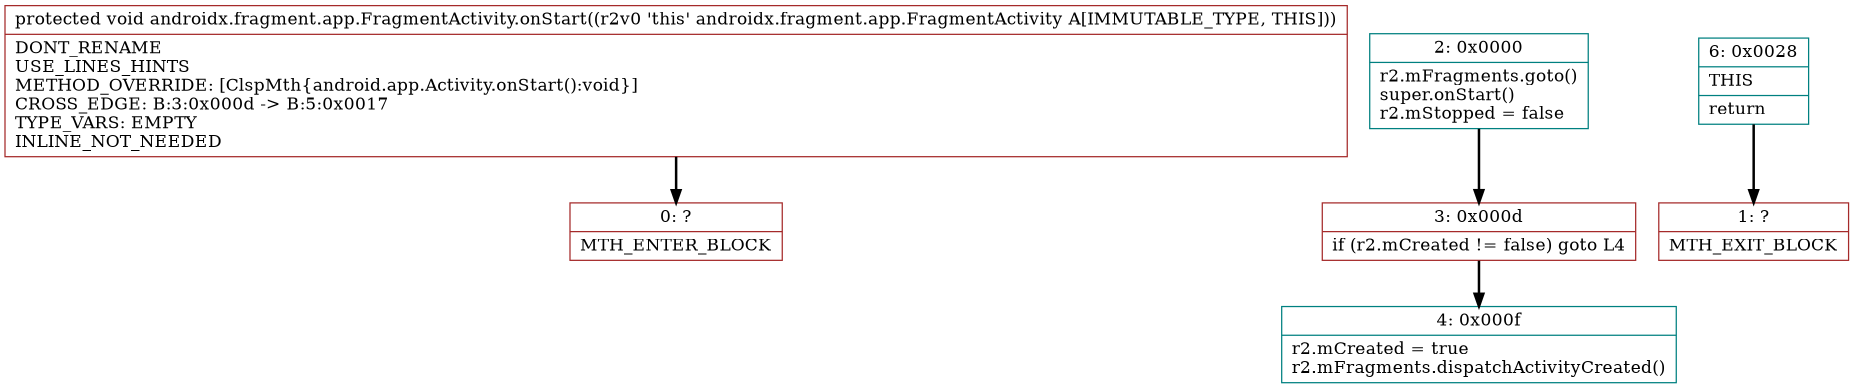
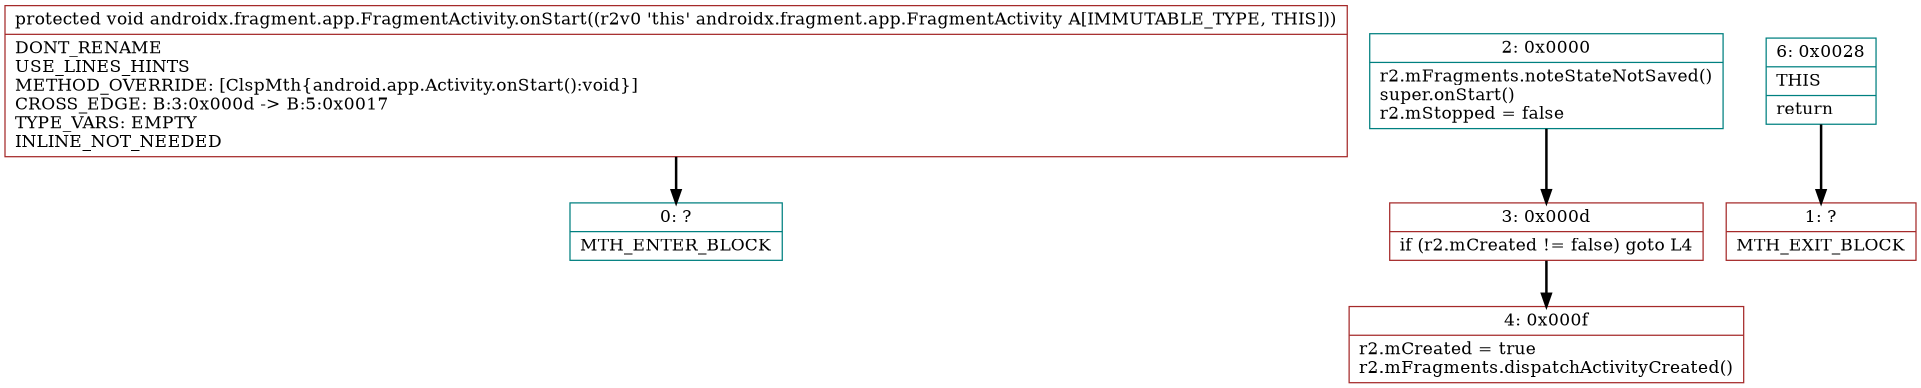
node "2: 0x0000": text "r2.mFragments.goto()" -> "r2.mFragments.noteStateNotSaved()"
node "0: ?": color brown -> teal
node "4: 0x000f": color teal -> brown
